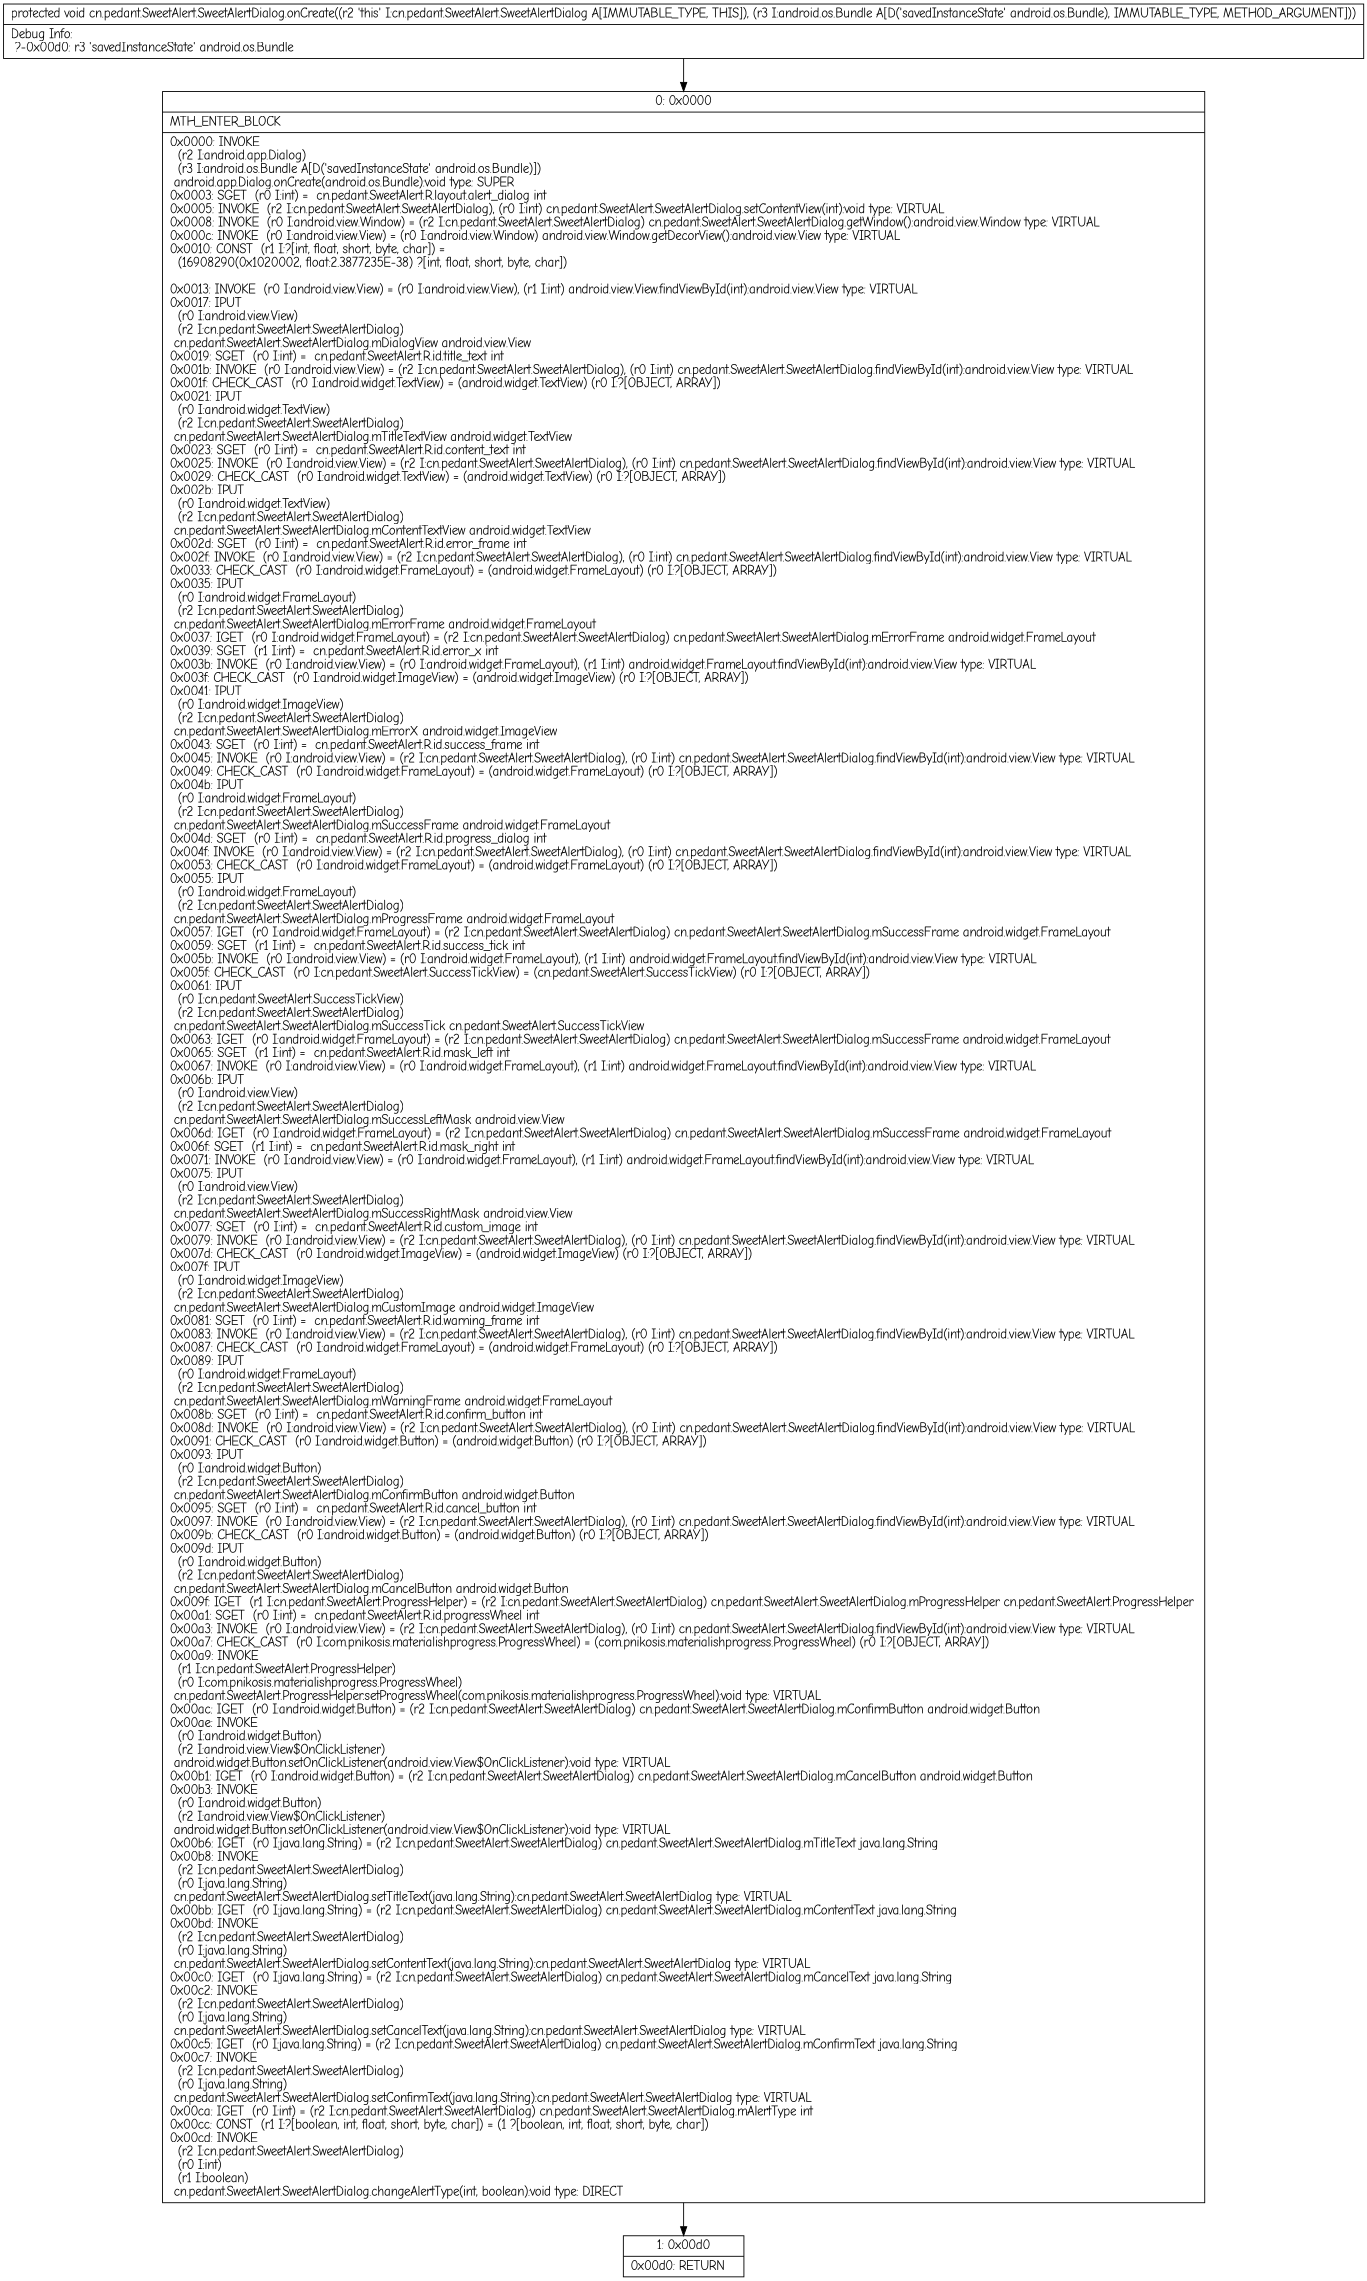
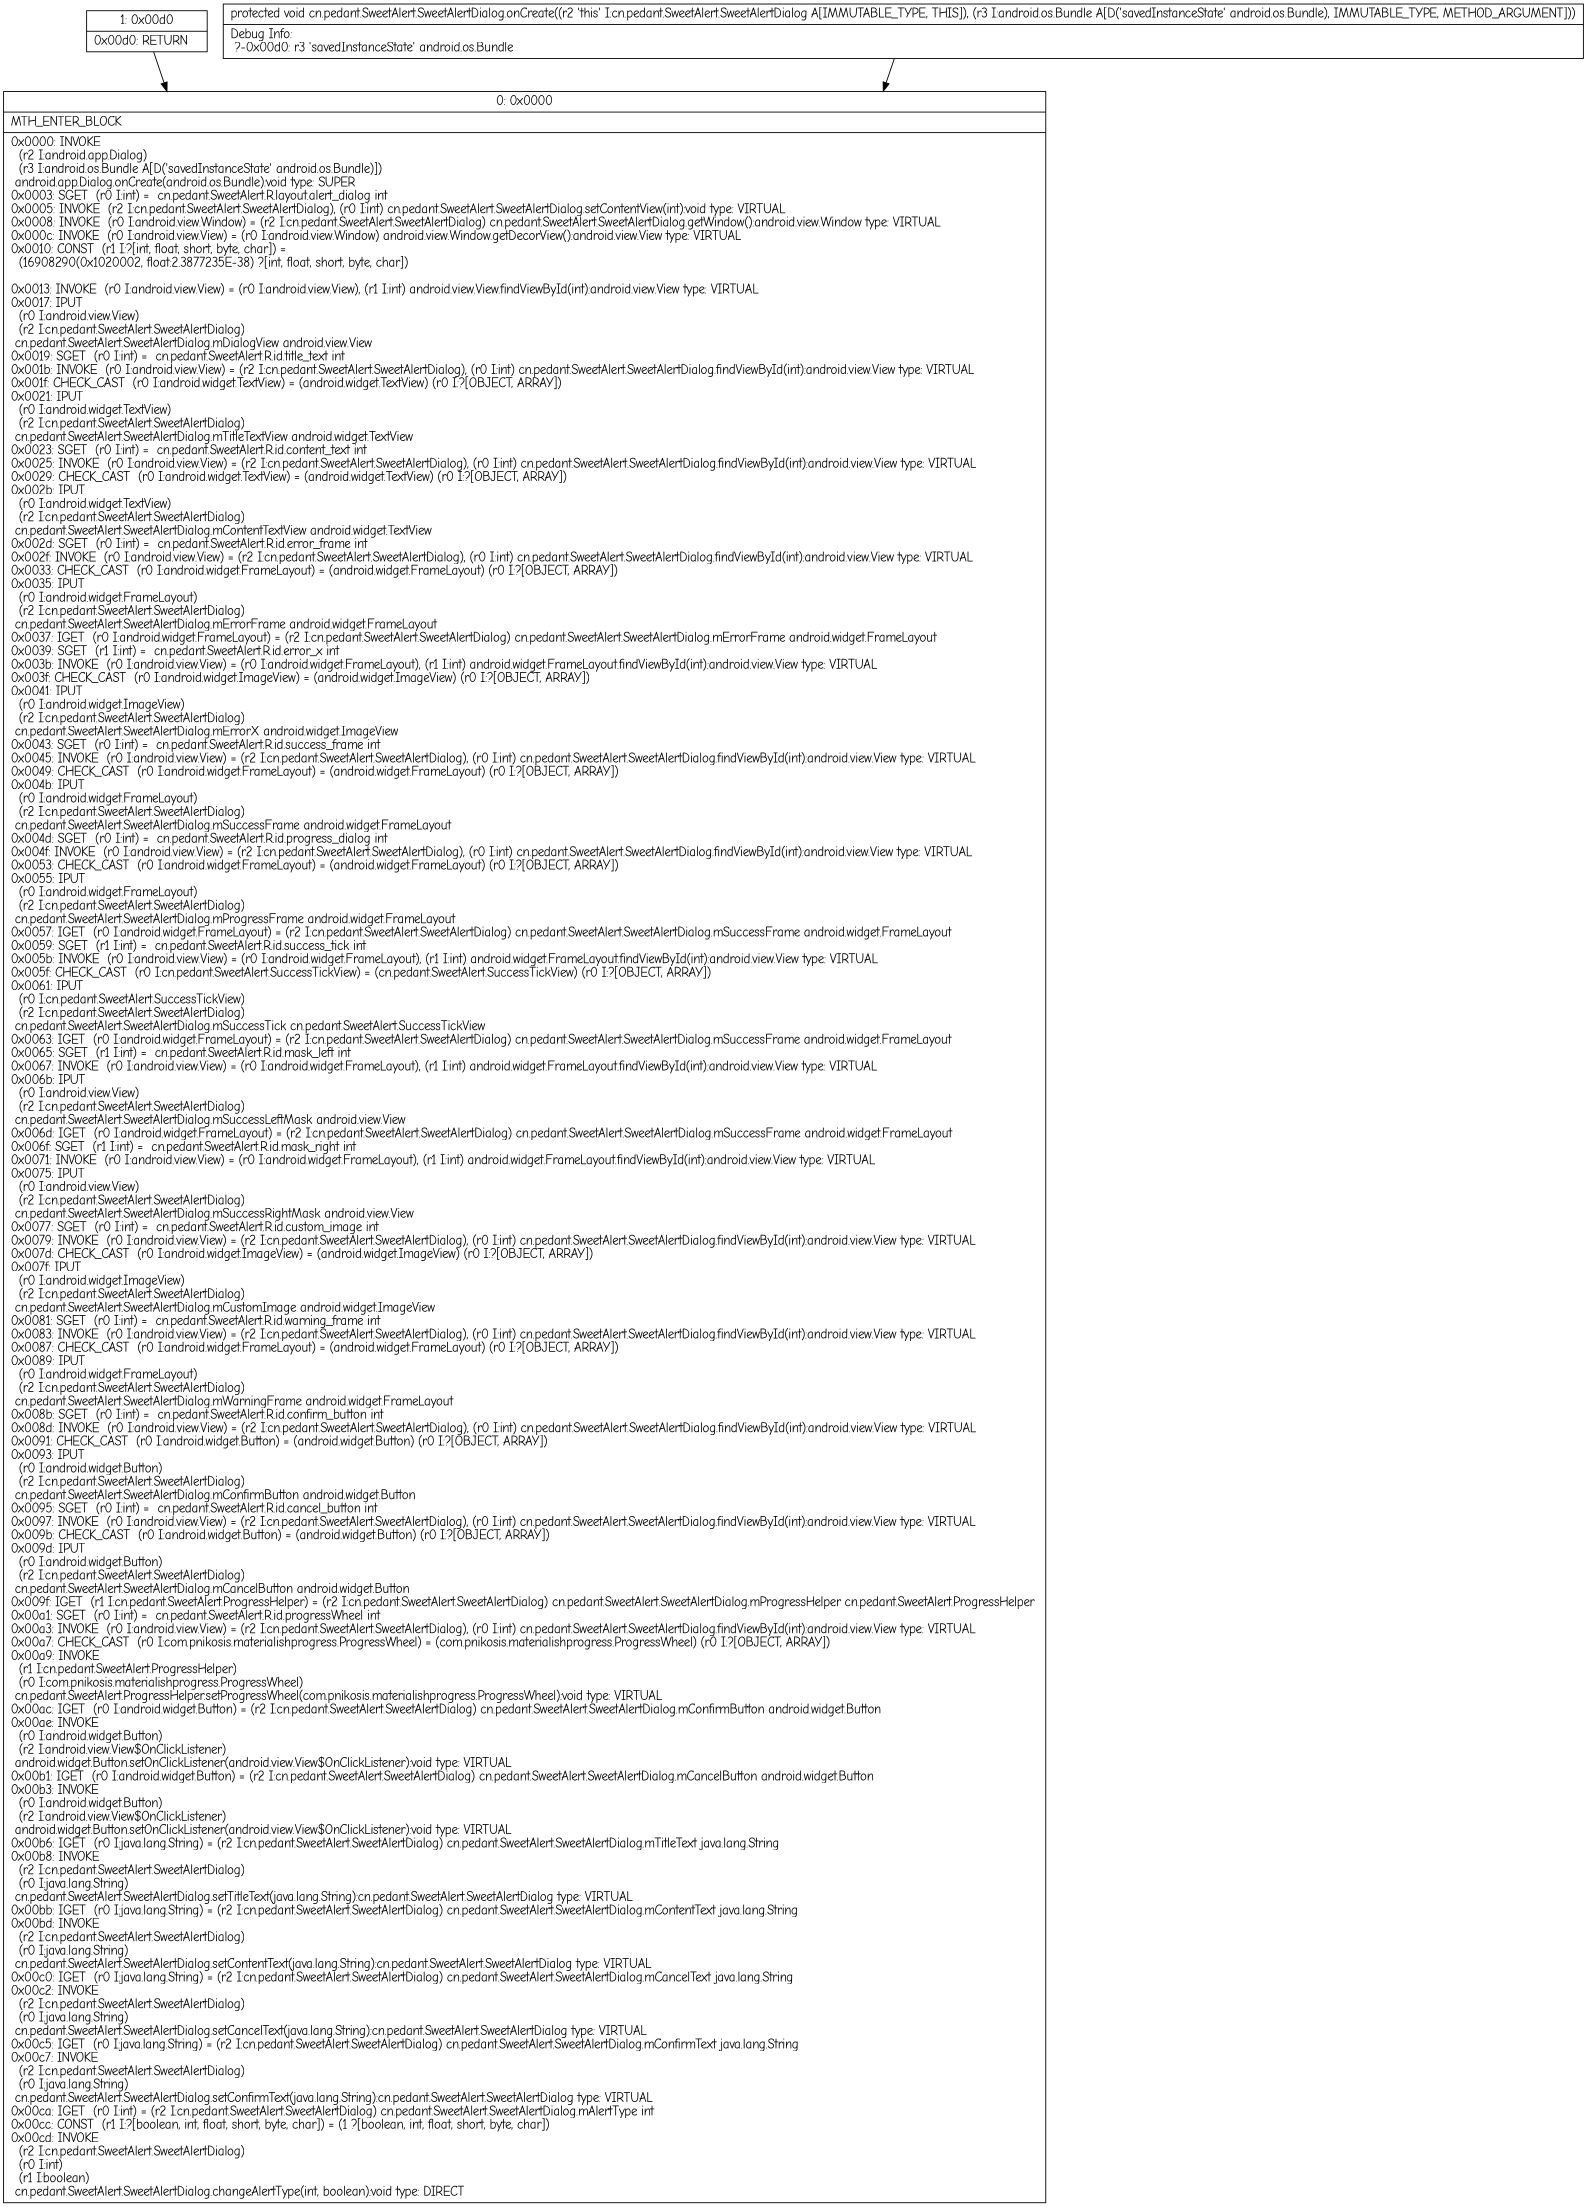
edge "0: 0x0000" -> "1: 0x00d0": reversed
